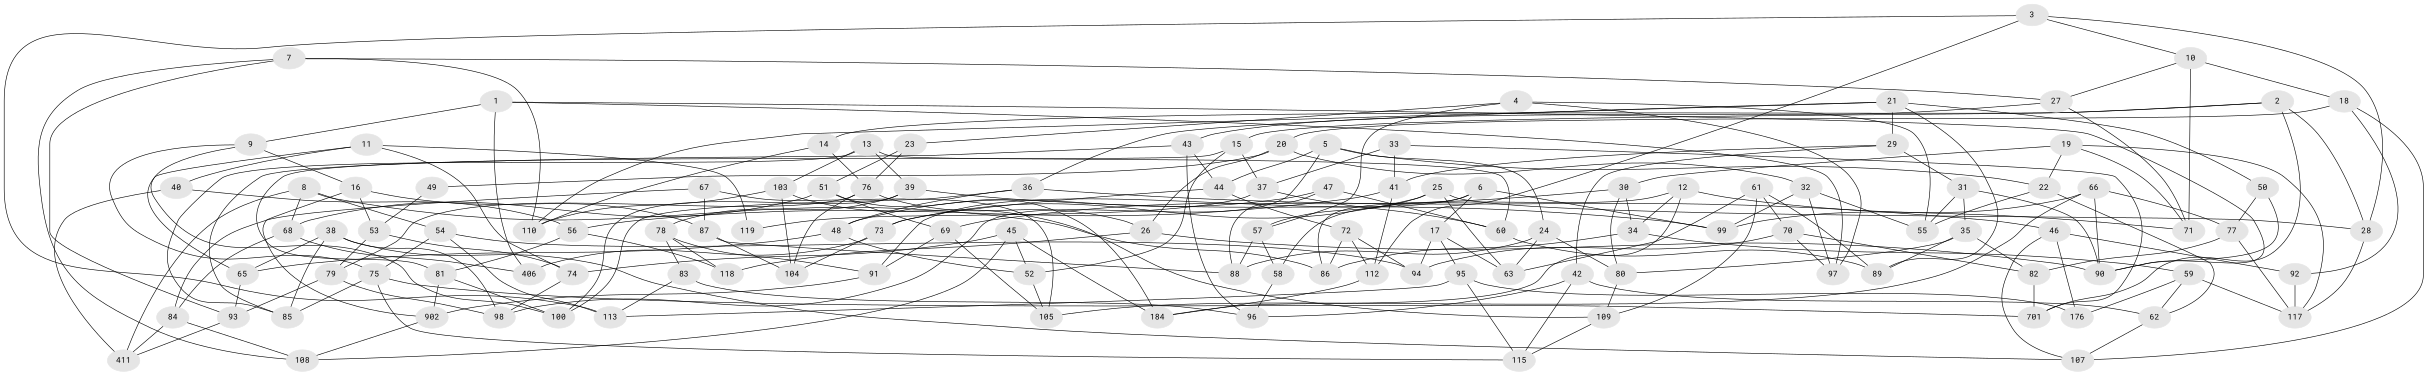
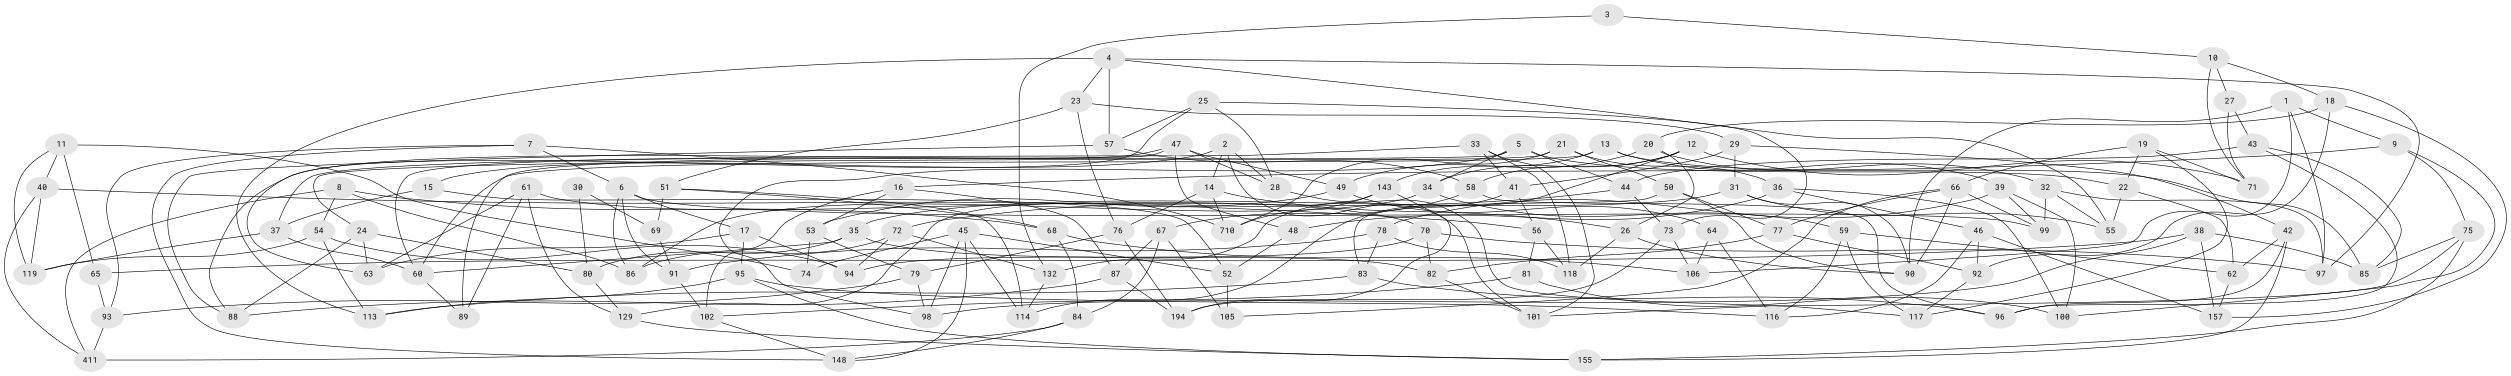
edge "3" -- "113": now "4" -- "113"
edge "3" -- "28": now "47" -- "28"
edge "7" -- "27": now "7" -- "6"
edge "21" -- "29": now "23" -- "29"
edge "15" -- "81": removed
edge "19" -- "30": now "19" -- "66"
edge "47" -- "49": added
node "103": label "103" -> "143"
edge "33" -- "118": added
edge "50" -- "83": added
edge "30" -- "34": now "5" -- "34"
edge "76" -- "26": now "14" -- "26"
edge "58" -- "67": added
edge "40" -- "119": added
node "110": label "110" -> "710"
node "64": added
edge "48" -- "65": removed
edge "54" -- "75": now "54" -- "119"
edge "35" -- "89": now "35" -- "60"
node "406": label "406" -> "106"
node "104": label "104" -> "194"
node "112": label "112" -> "132"
edge "77" -- "117": now "77" -- "92"
edge "69" -- "105": removed
edge "74" -- "98": now "45" -- "98"
node "902": label "902" -> "102"
node "184": label "184" -> "114"
node "109": label "109" -> "129"
node "701": label "701" -> "101"
node "176": label "176" -> "116"
node "108": label "108" -> "148"
node "115": label "115" -> "155"
node "107": label "107" -> "157"
